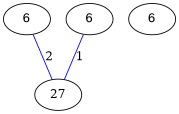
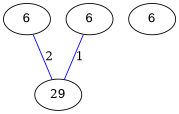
node "27": label "27" -> "29"
